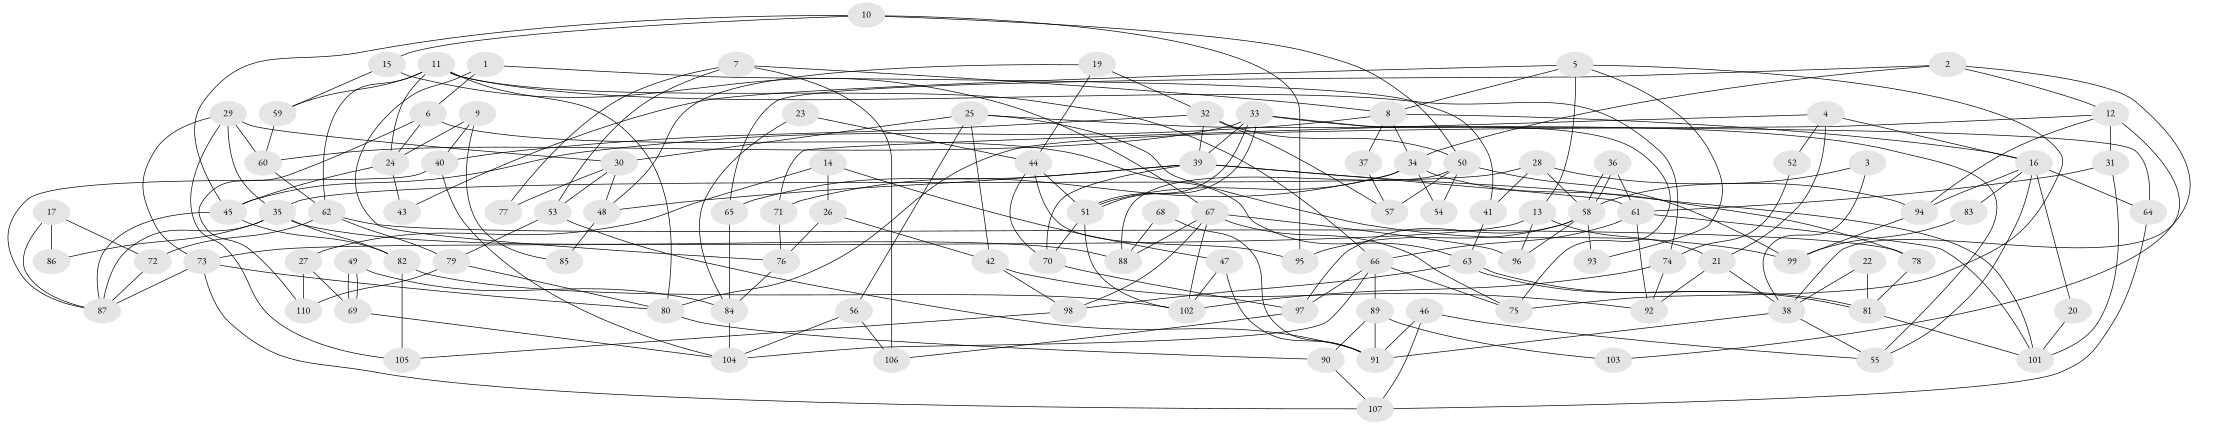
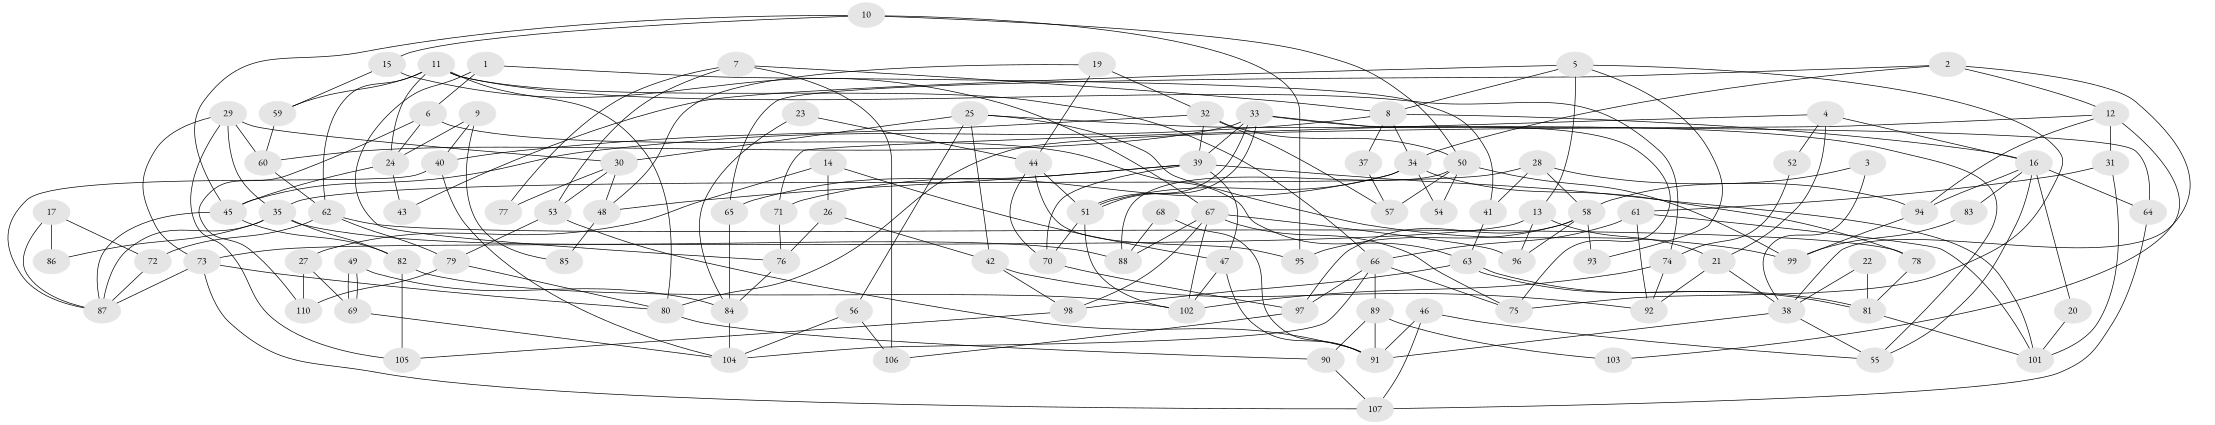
node "36": removed
edge "39" -- "61": now "39" -- "47"
